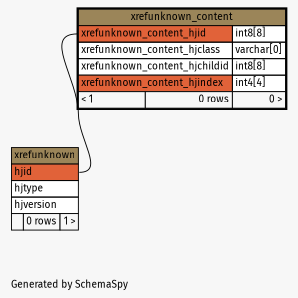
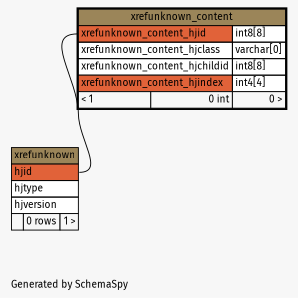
node "xrefunknown_content": text "0 rows" -> "0 int"
